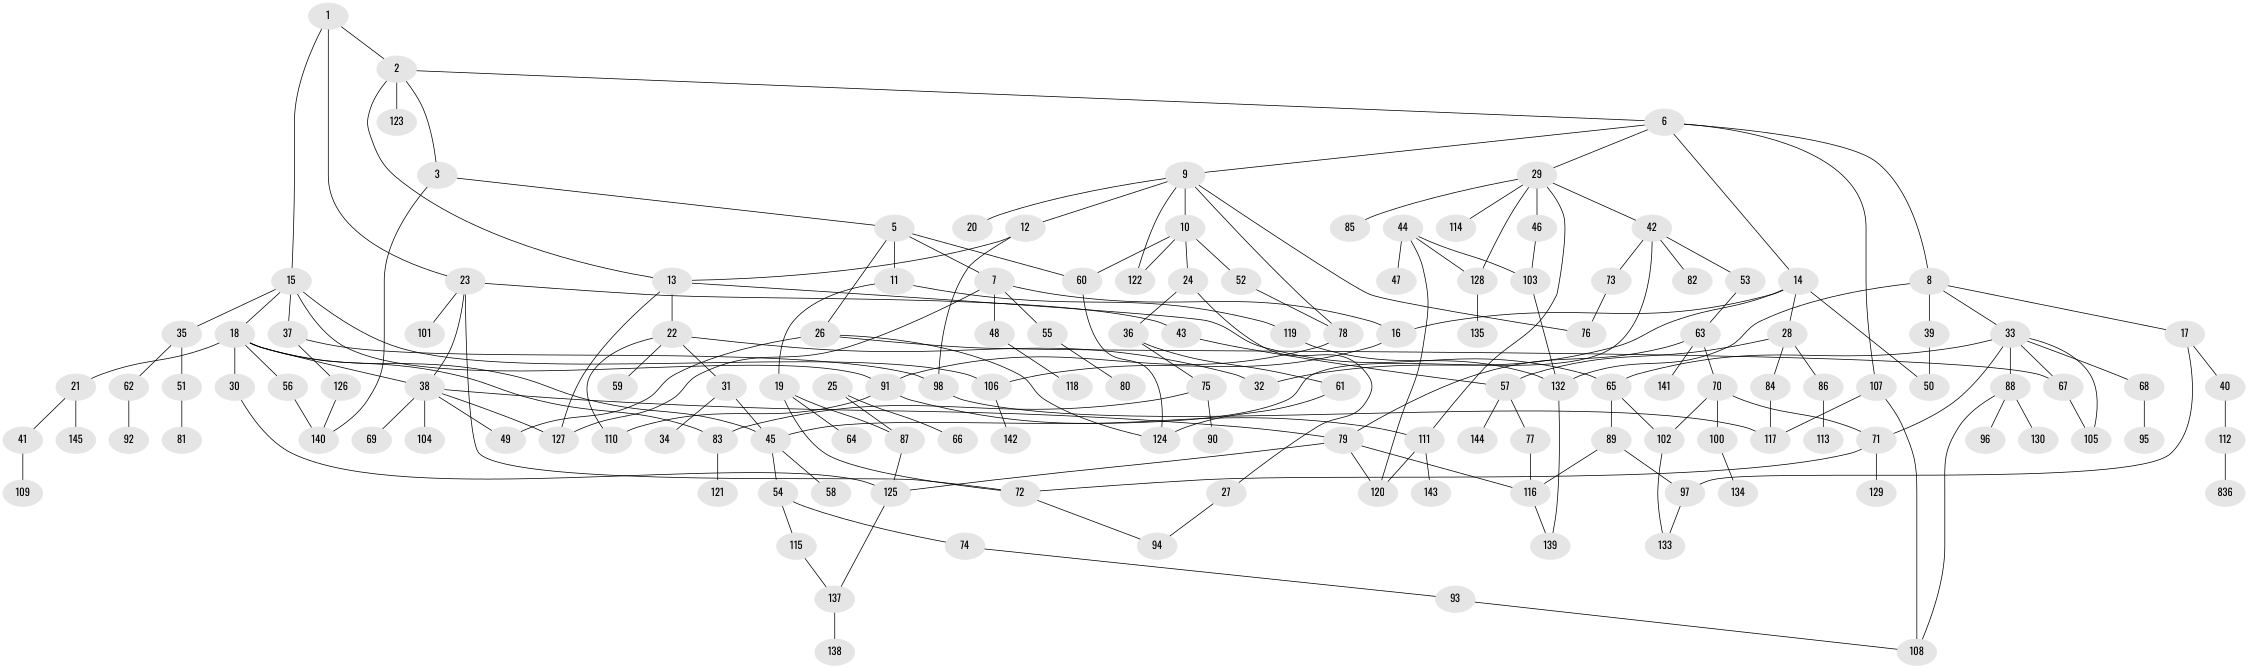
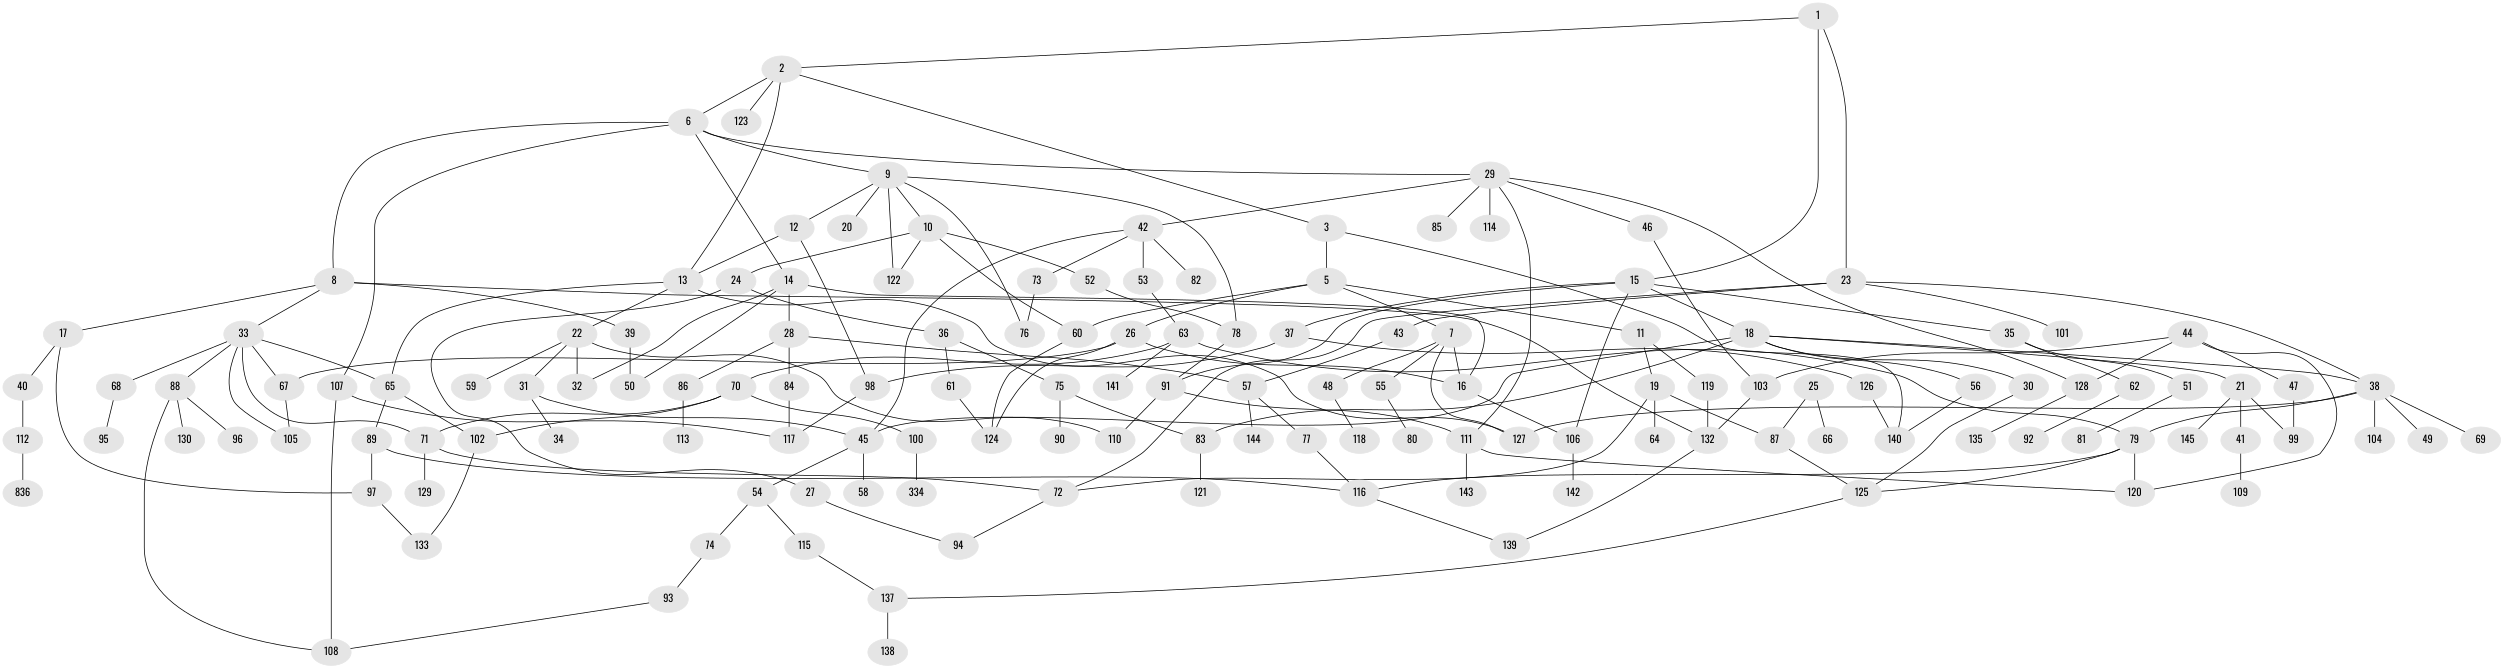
edge "26" -- "49": now "26" -- "16"
node "99": added
node "134": label "134" -> "334"
